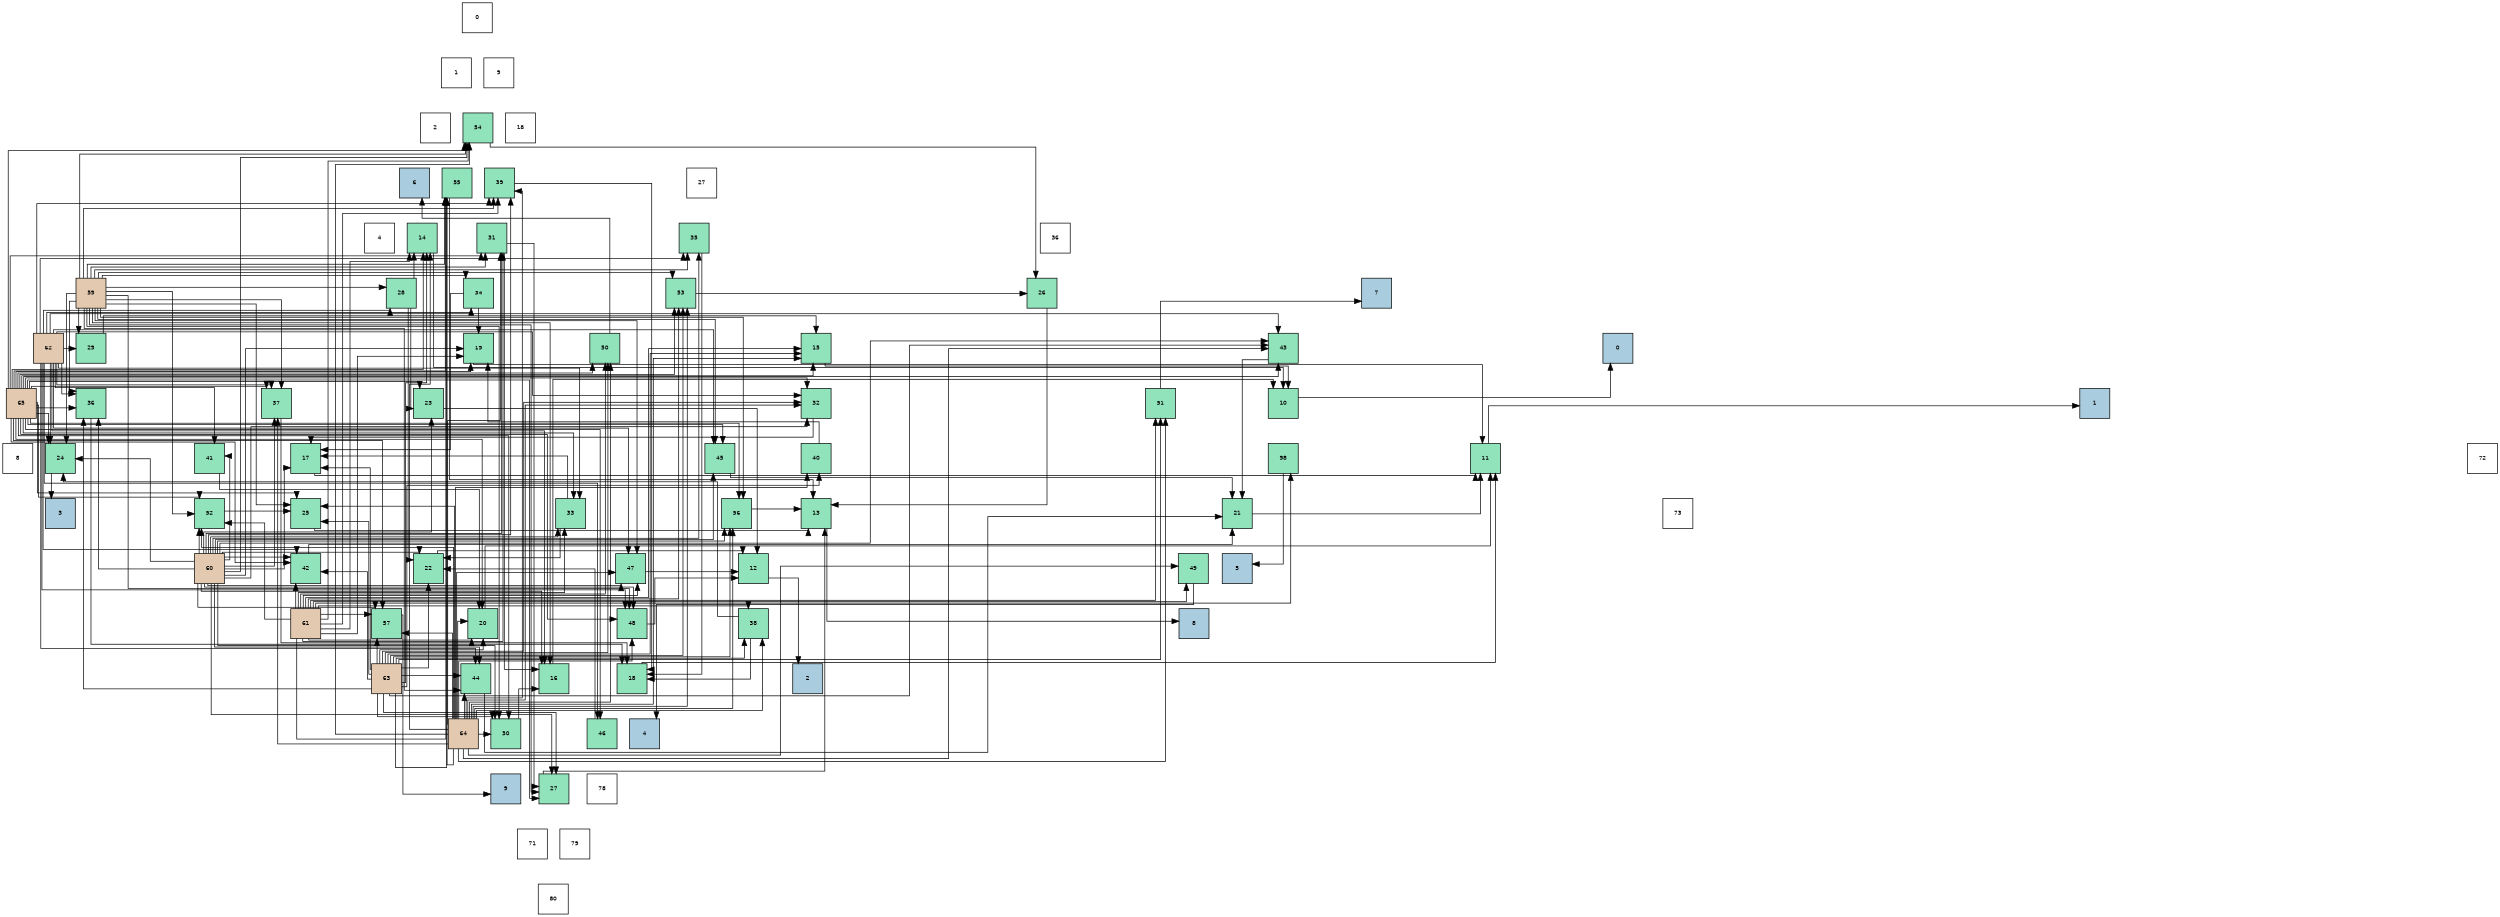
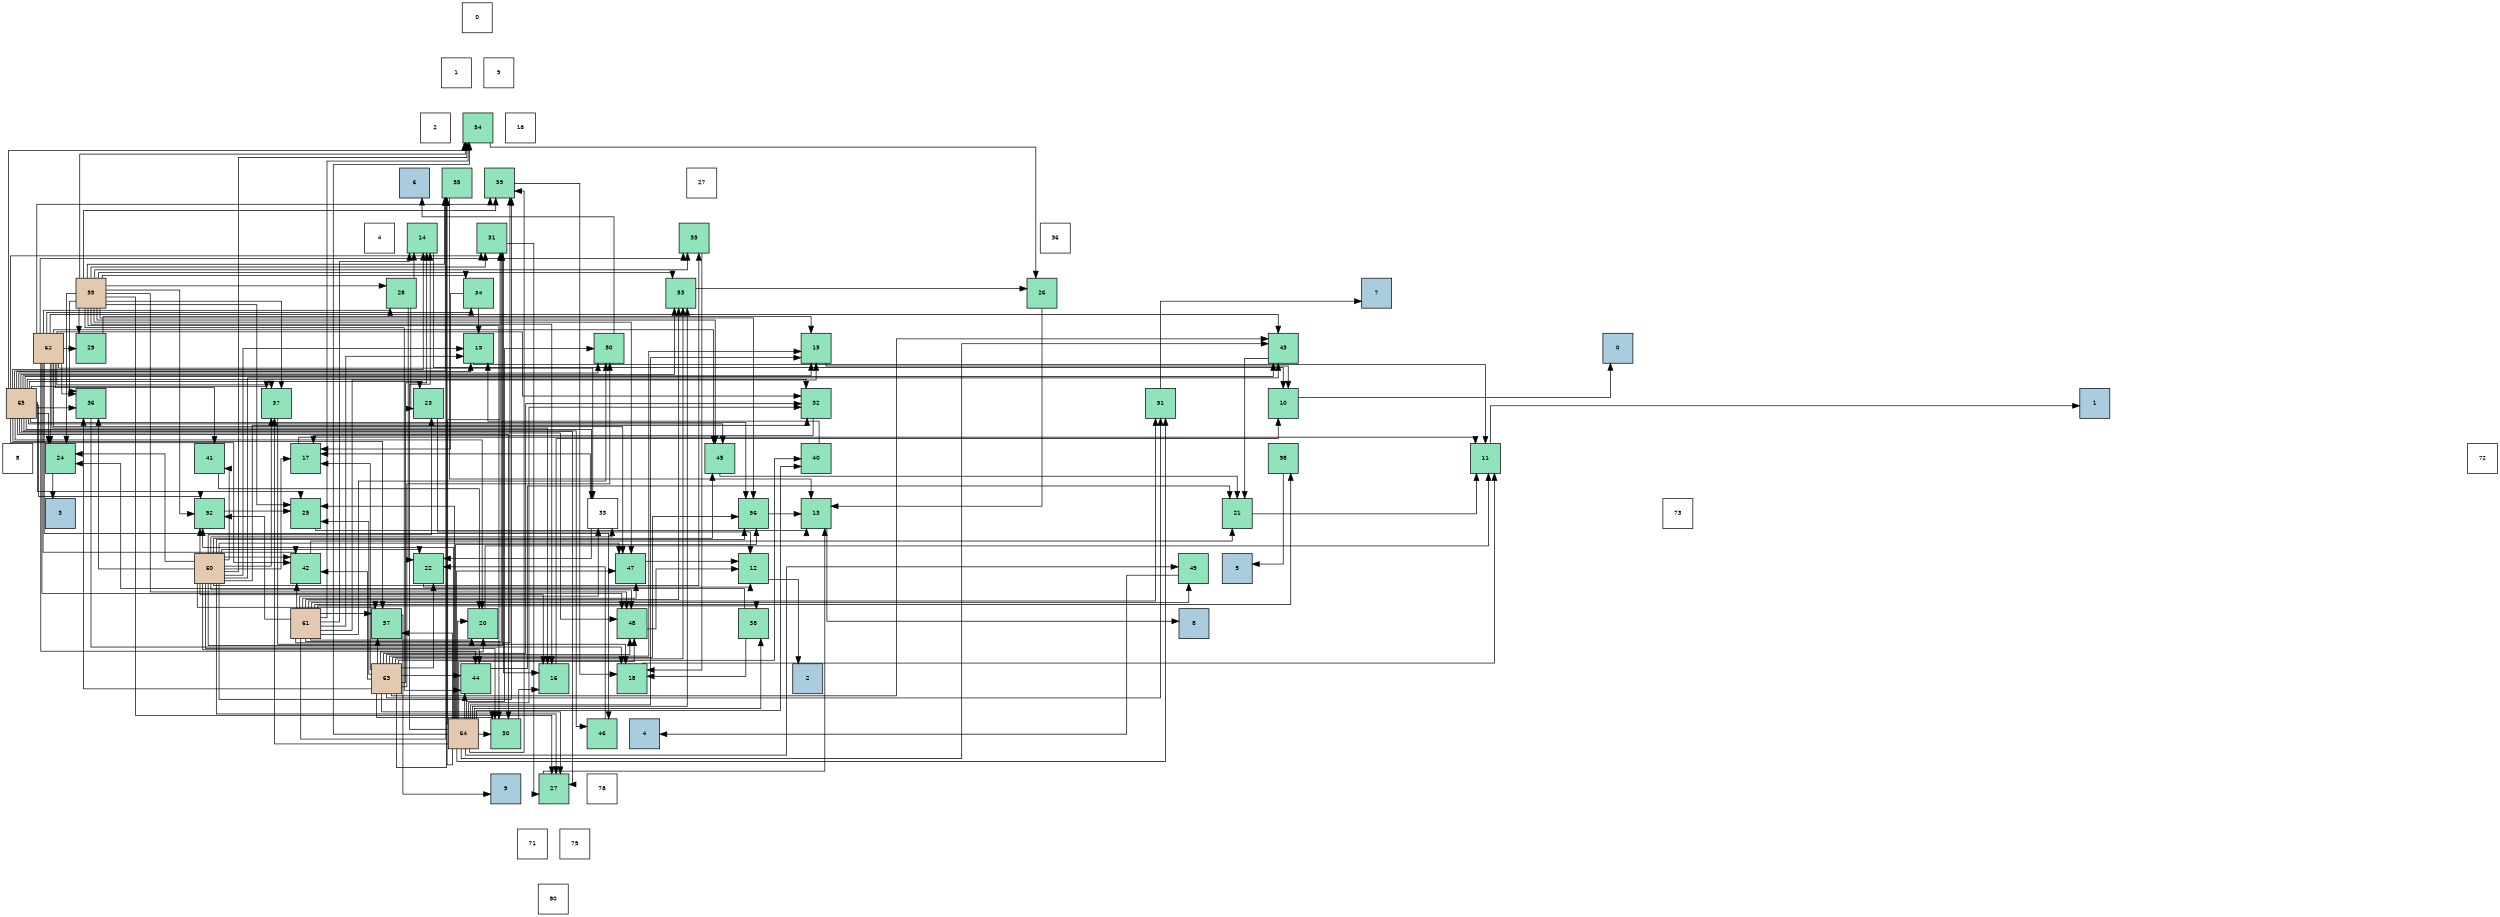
node "33": fillcolor #91e3bb -> #ffffff
edge "63" -> "38": now "63" -> "48"
